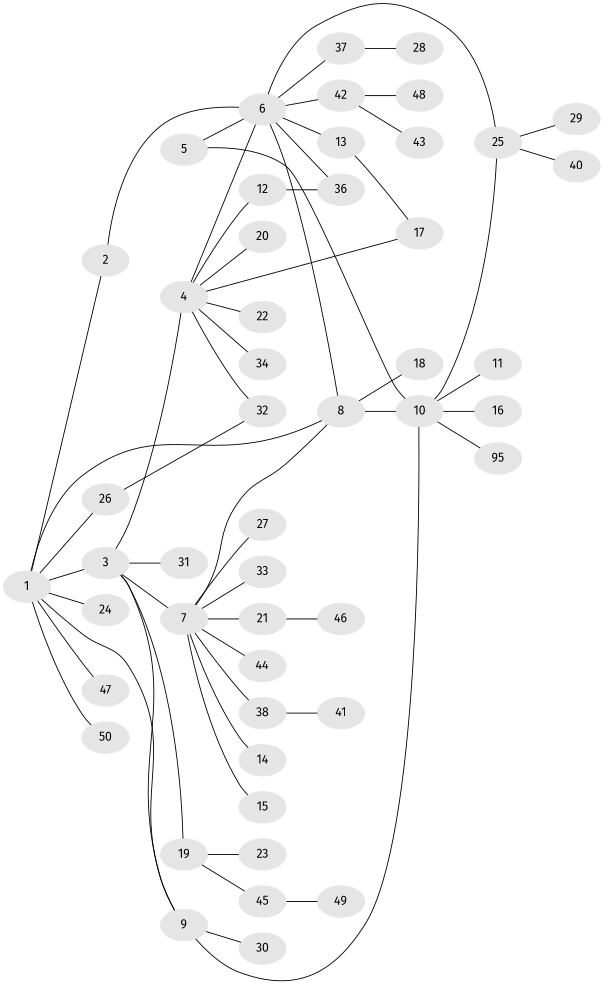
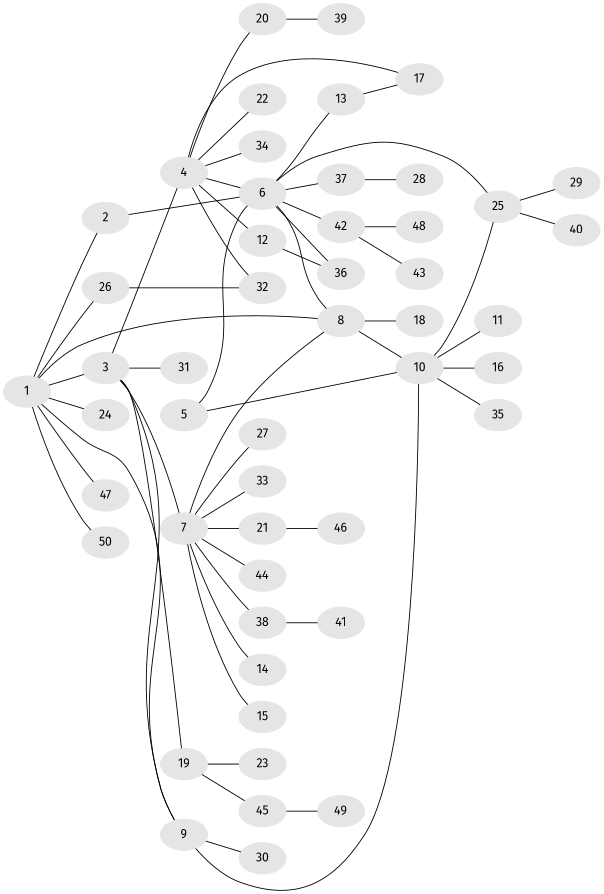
node "39": added
node "95": label "95" -> "35"
